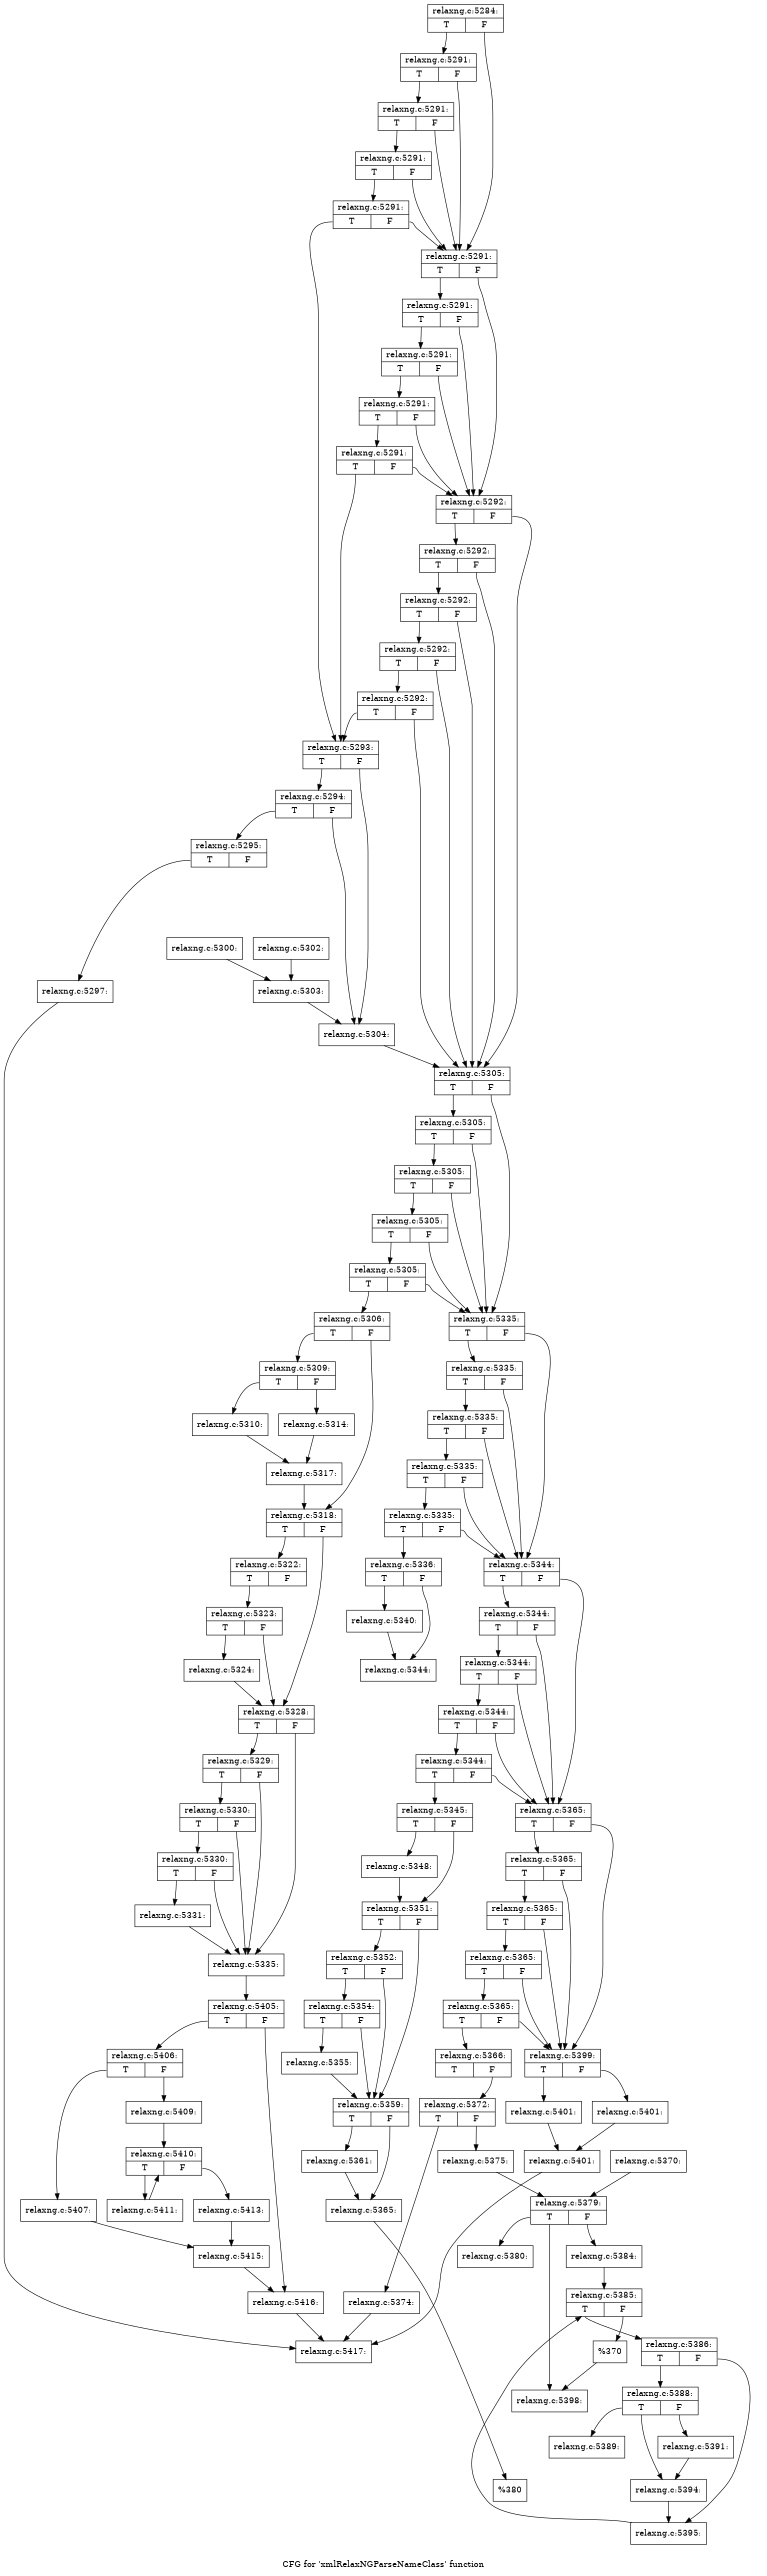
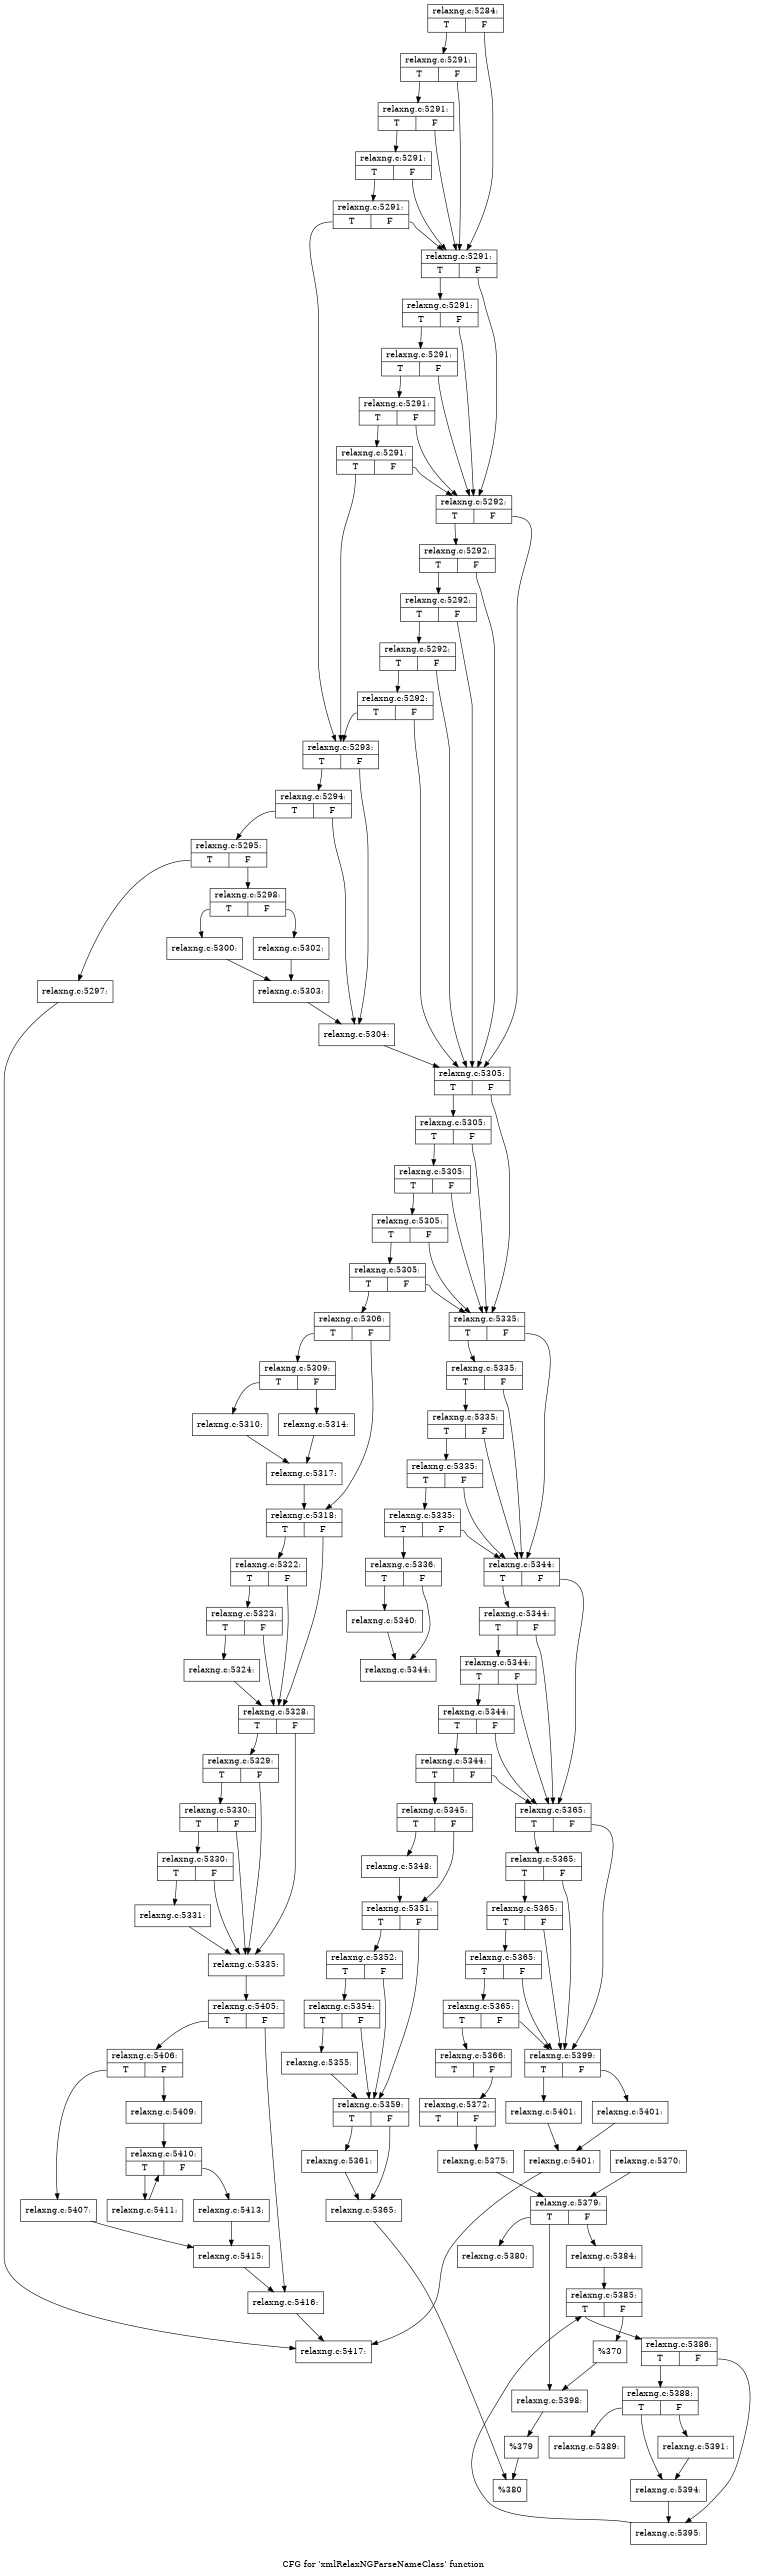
node "relaxng.c:5298:": added
edge "relaxng.c:5322:" -> "relaxng.c:5328:": added
node "relaxng.c:5374:": removed
node "%379": added
